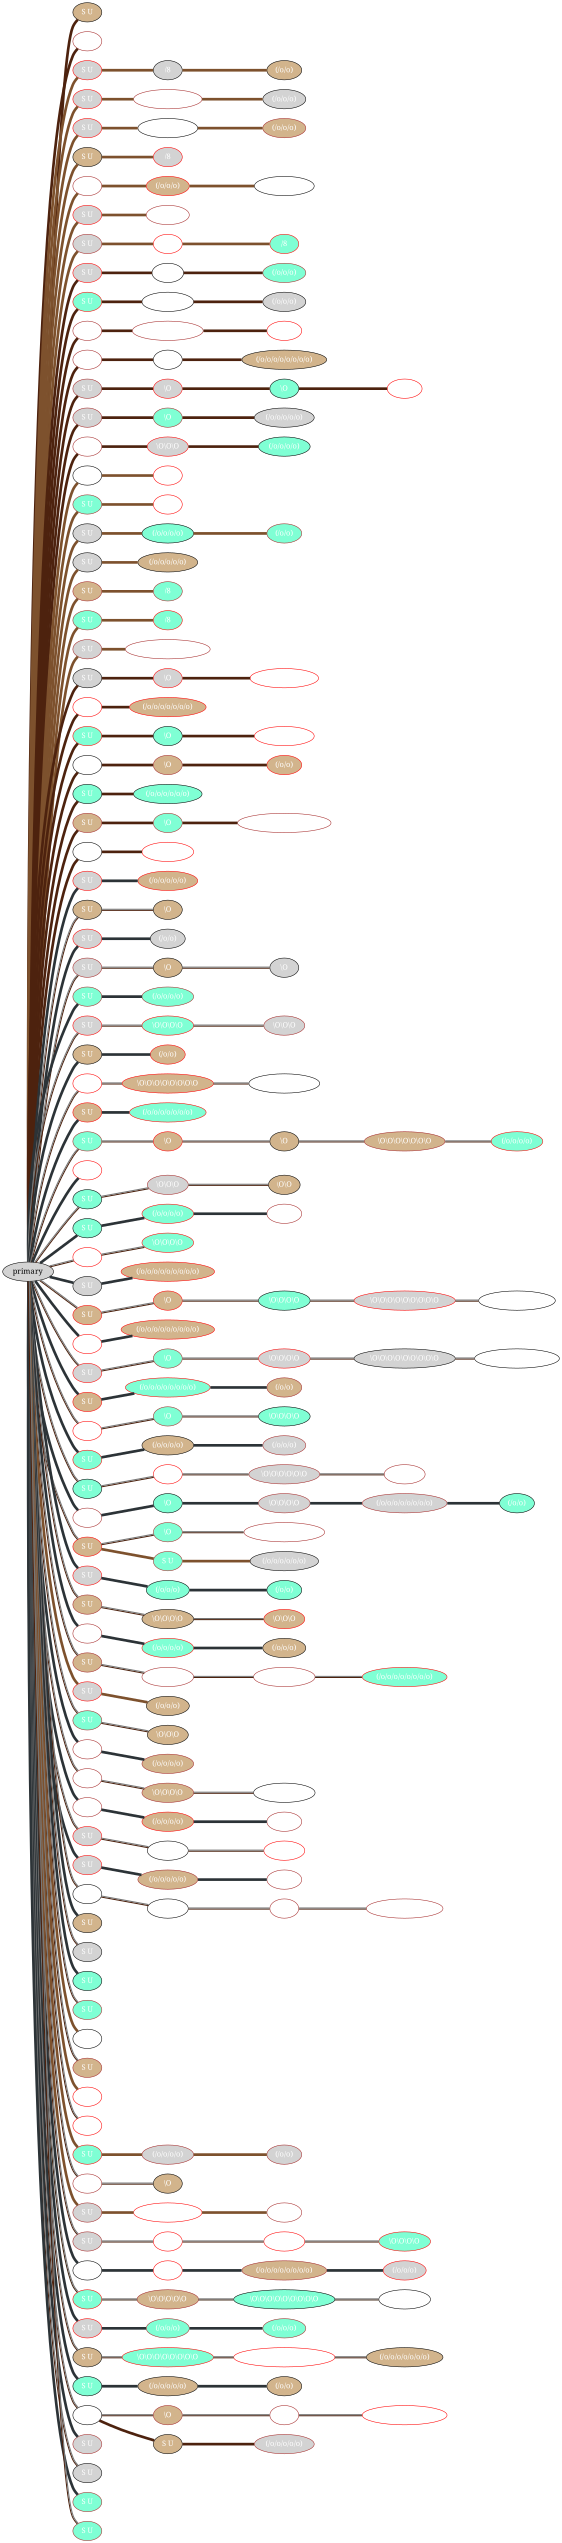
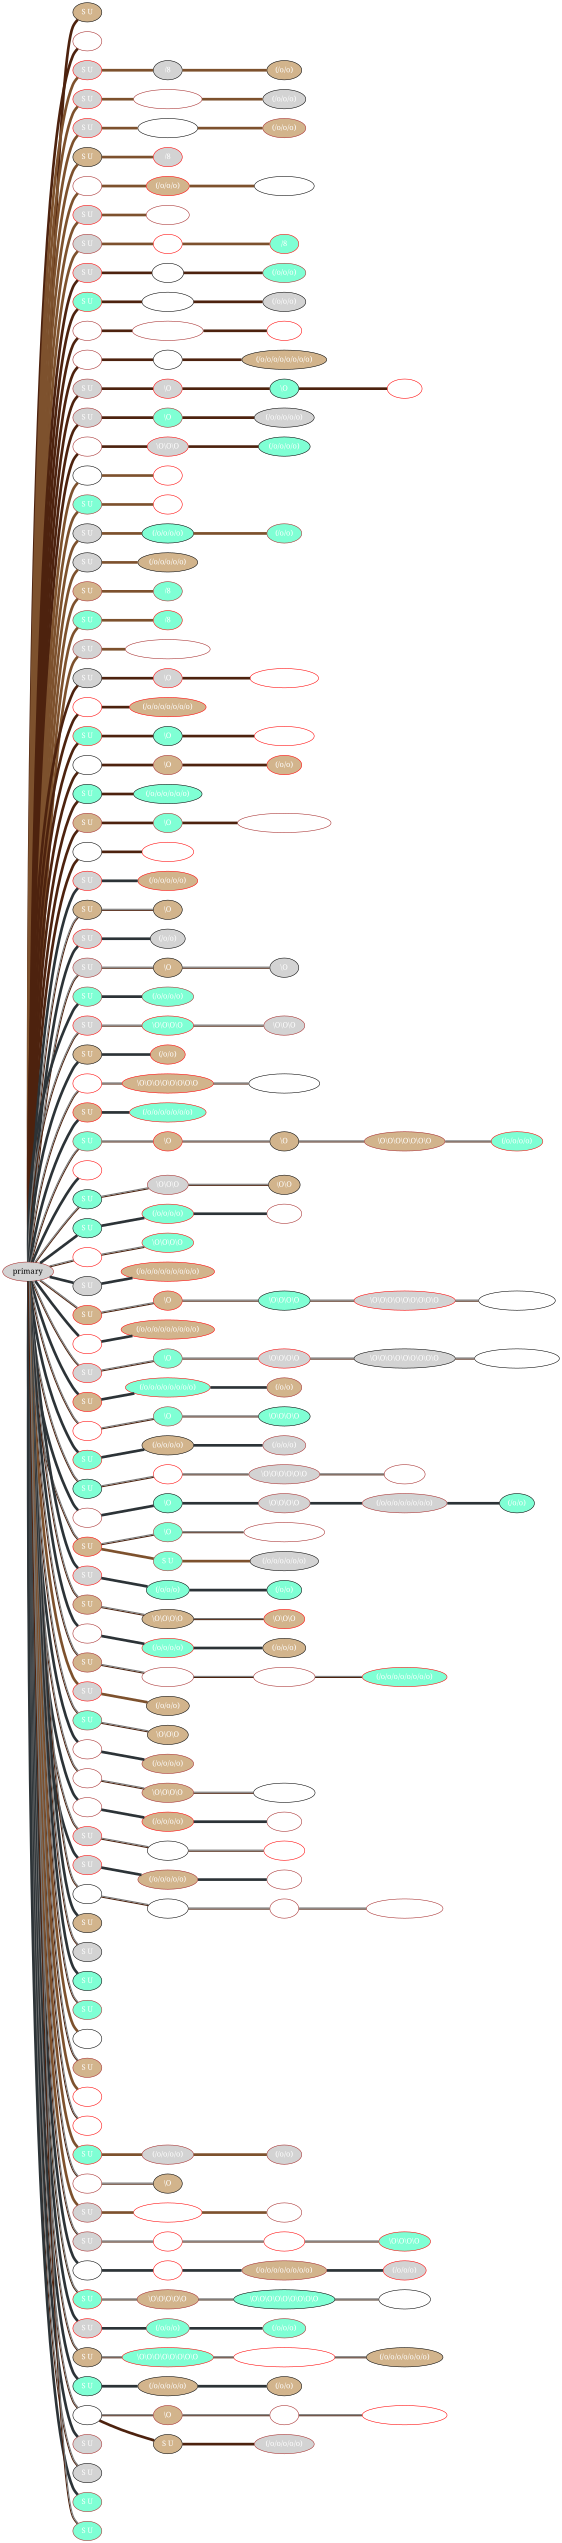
node "primary": color black -> brown
